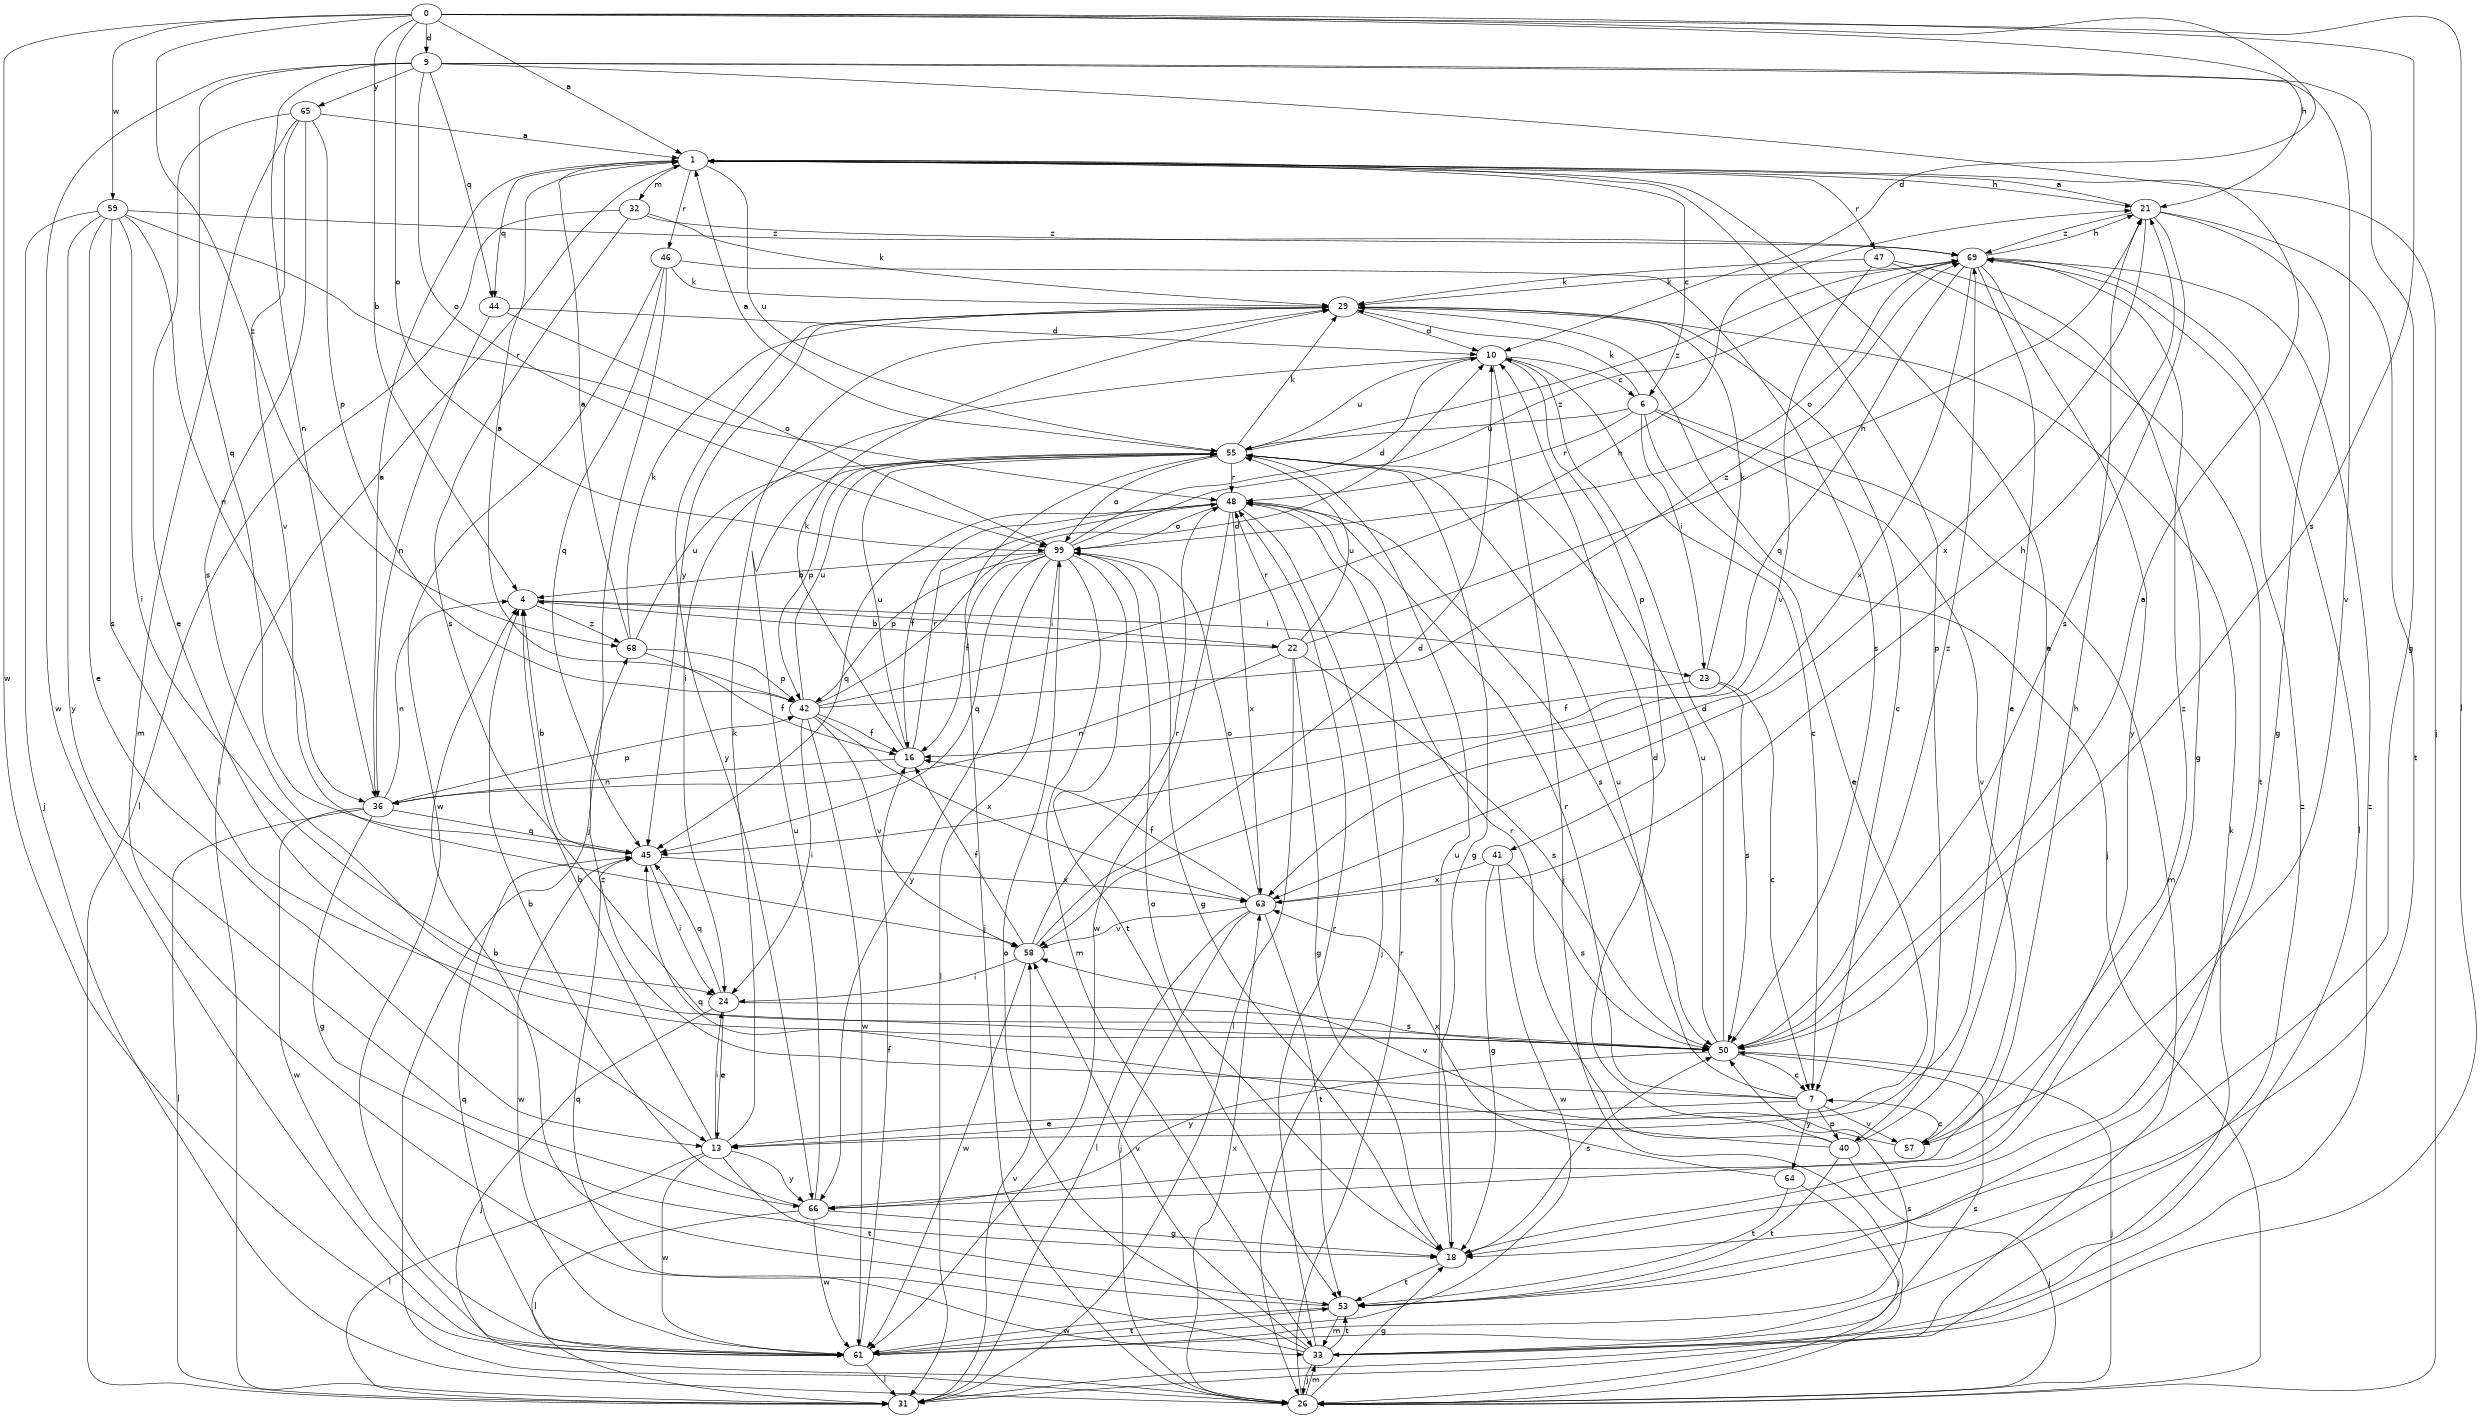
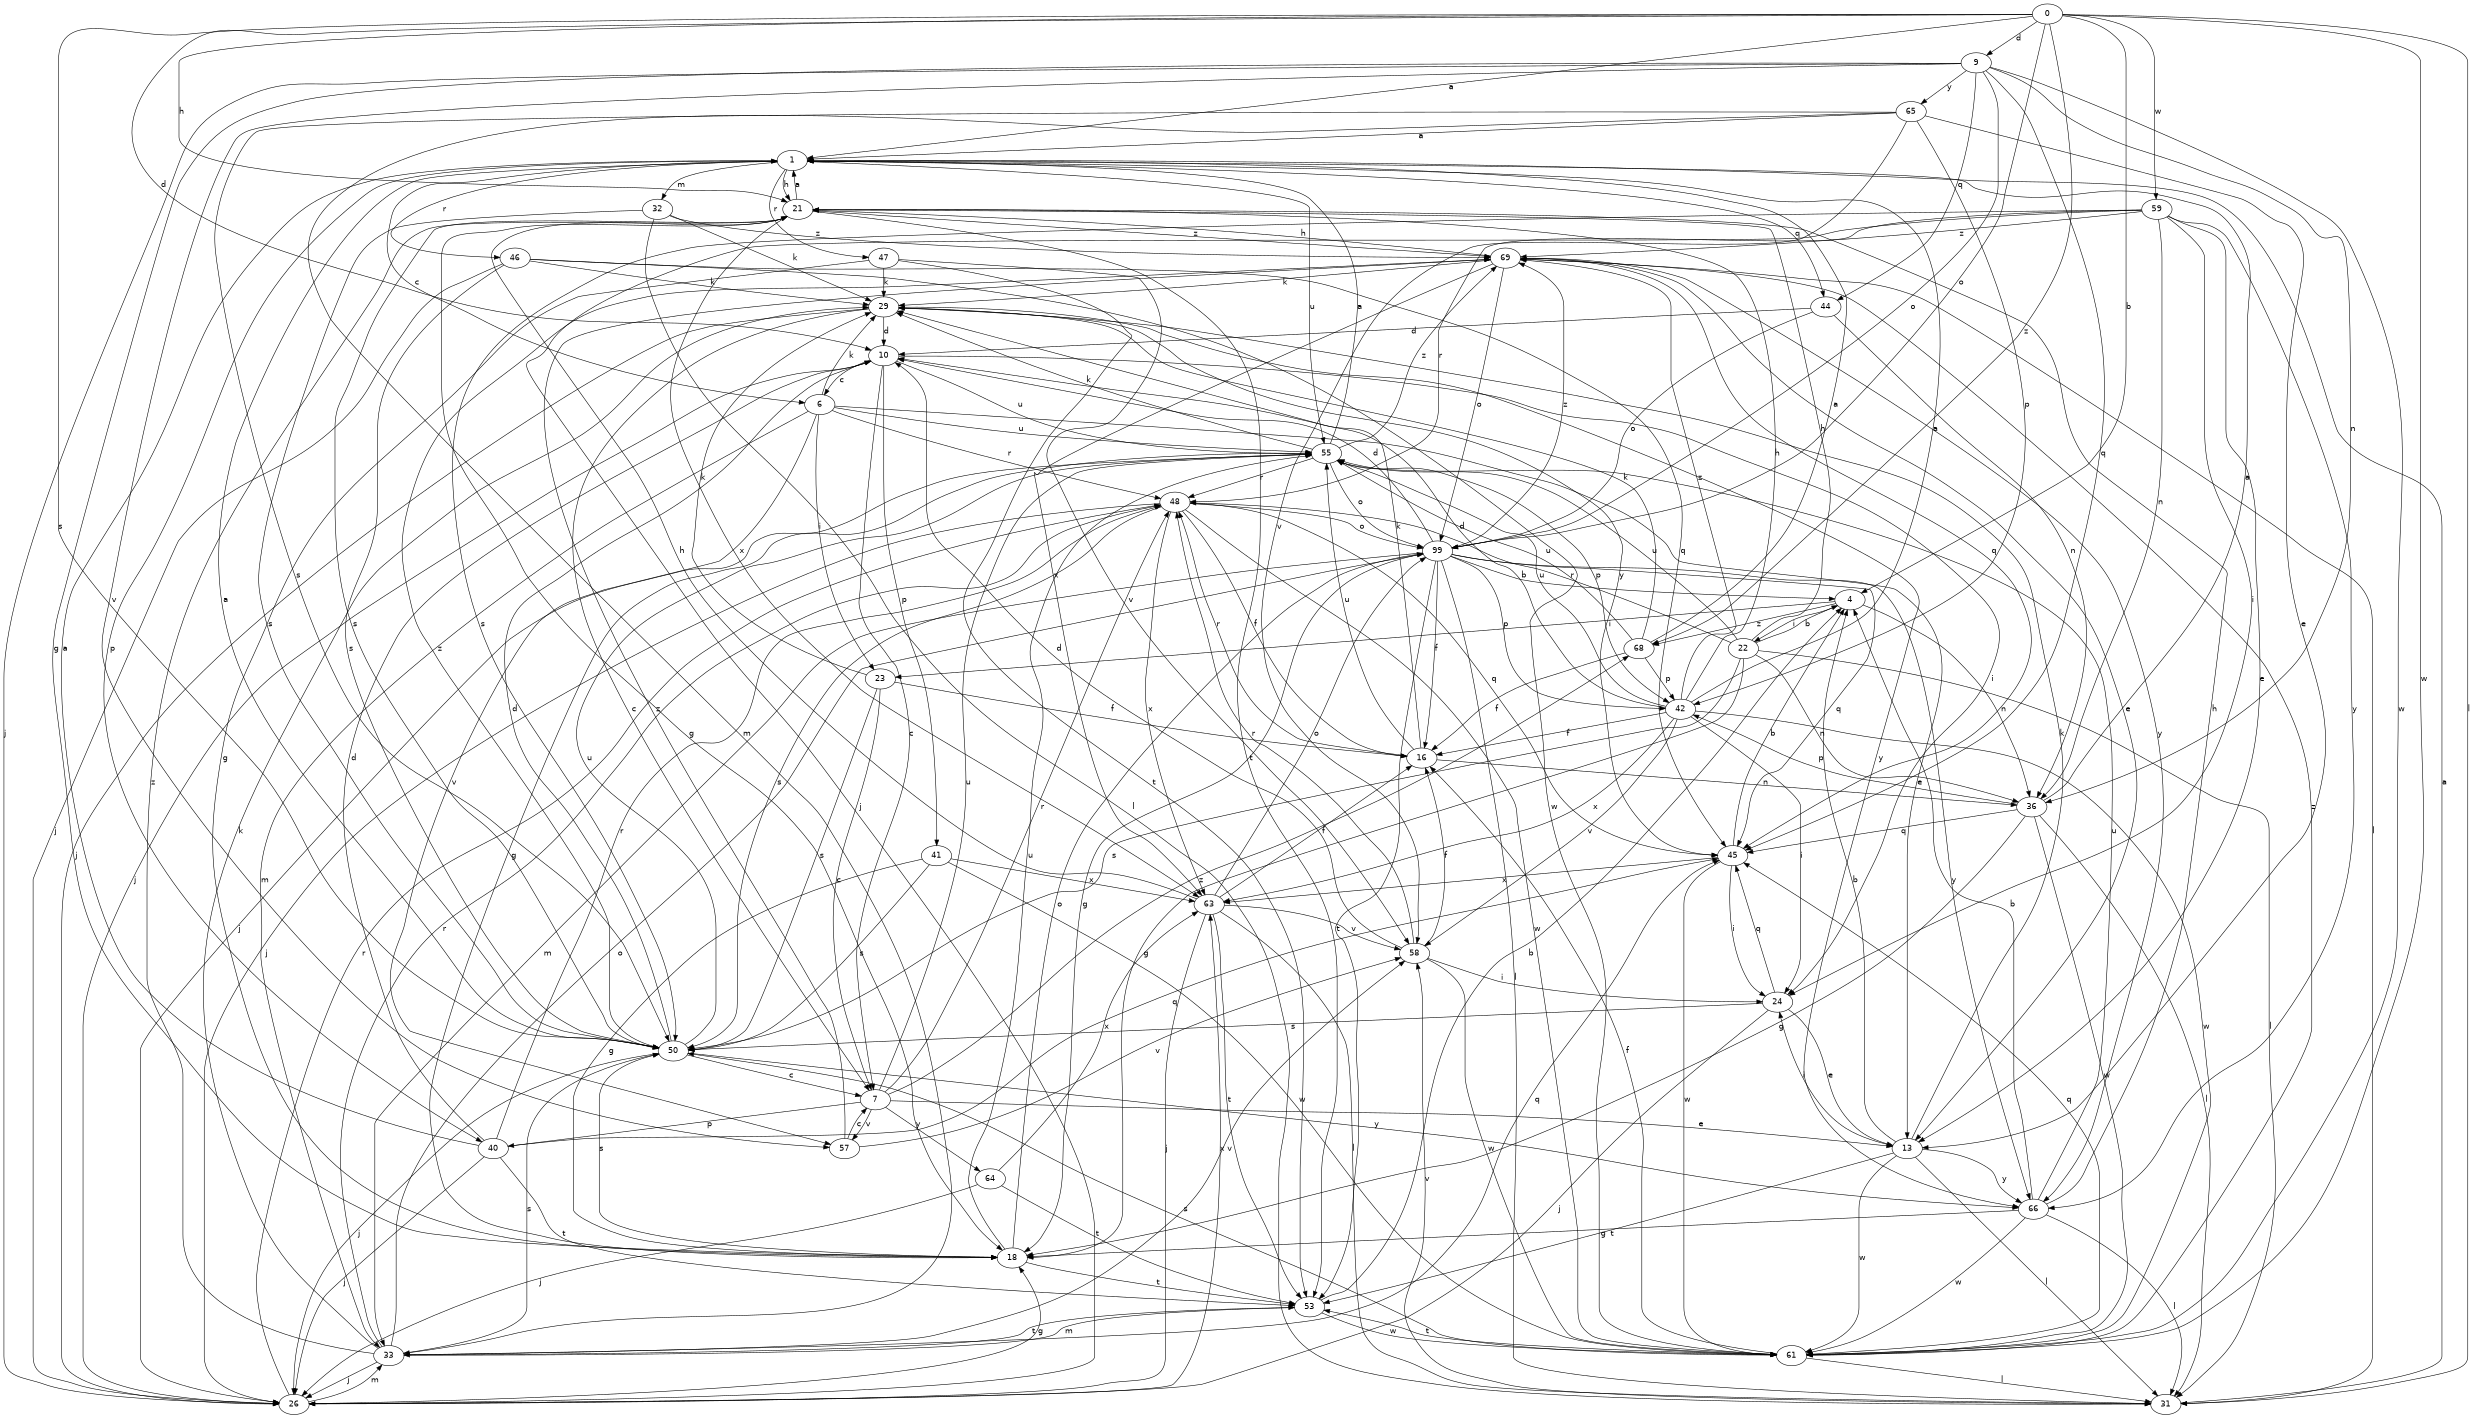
edge "36" -> "4": reversed
edge "31" -> "1": label "l" -> "a"
edge "33" -> "69": now "33" -> "21"
